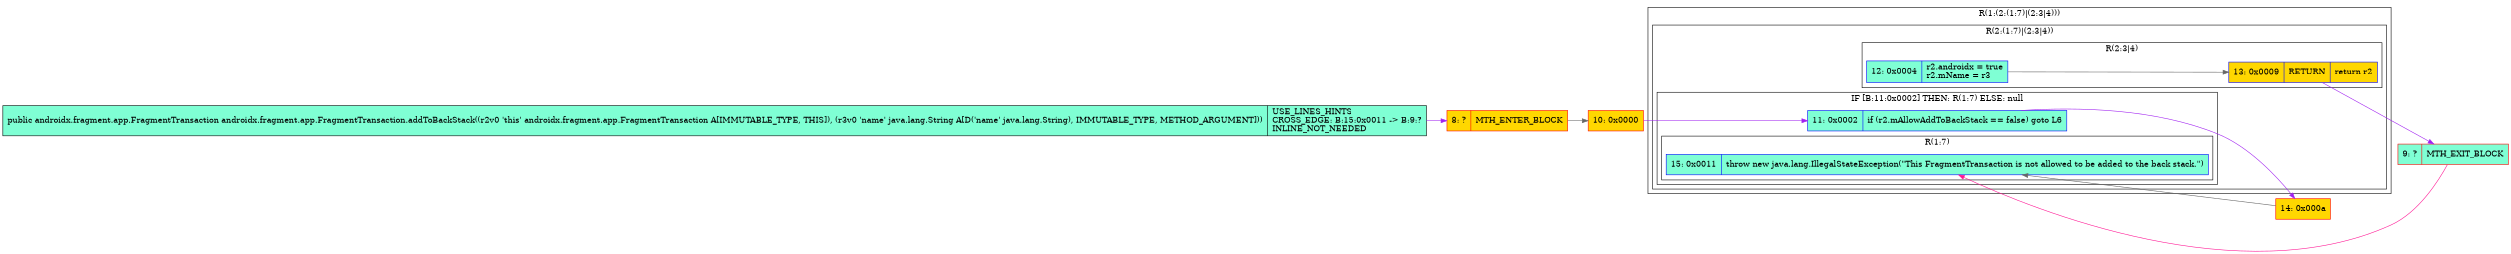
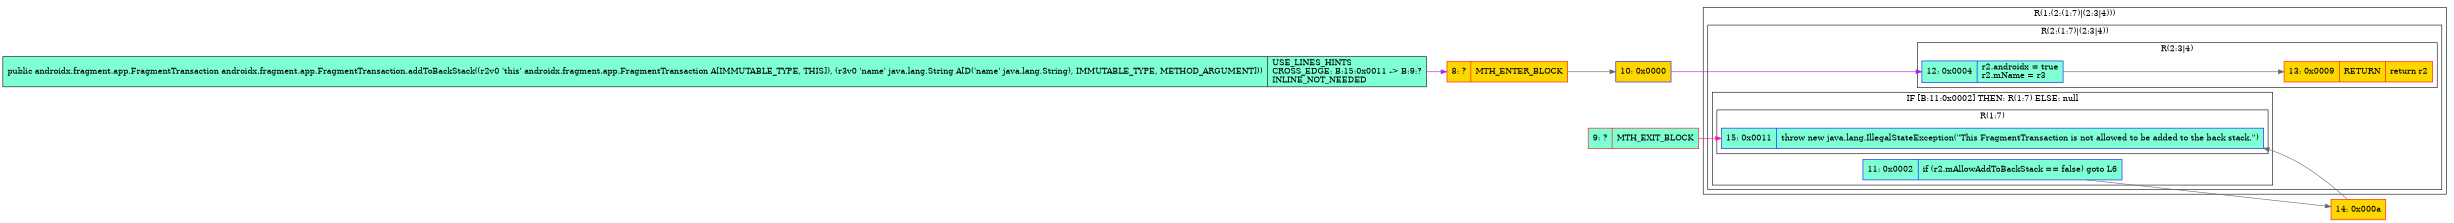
node "13: 0x0009": color blue -> red
edge "13: 0x0009" -> "9: ?": removed
edge "11: 0x0002" -> "14: 0x000a": color purple -> gray40
node "10: 0x0000": color red -> blue
edge "10: 0x0000" -> "11: 0x0002": now "10: 0x0000" -> "12: 0x0004"
